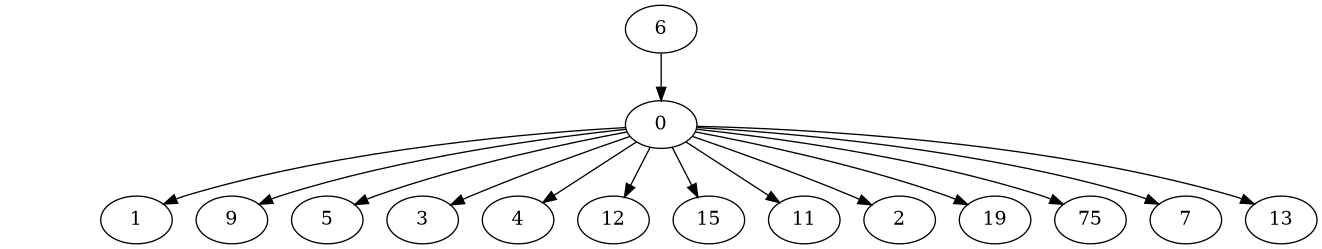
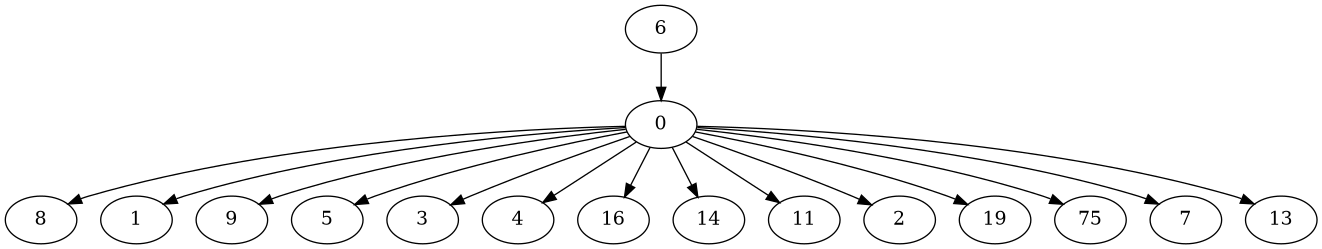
node "8": added
node "12": label "12" -> "16"
node "15": label "15" -> "14"
